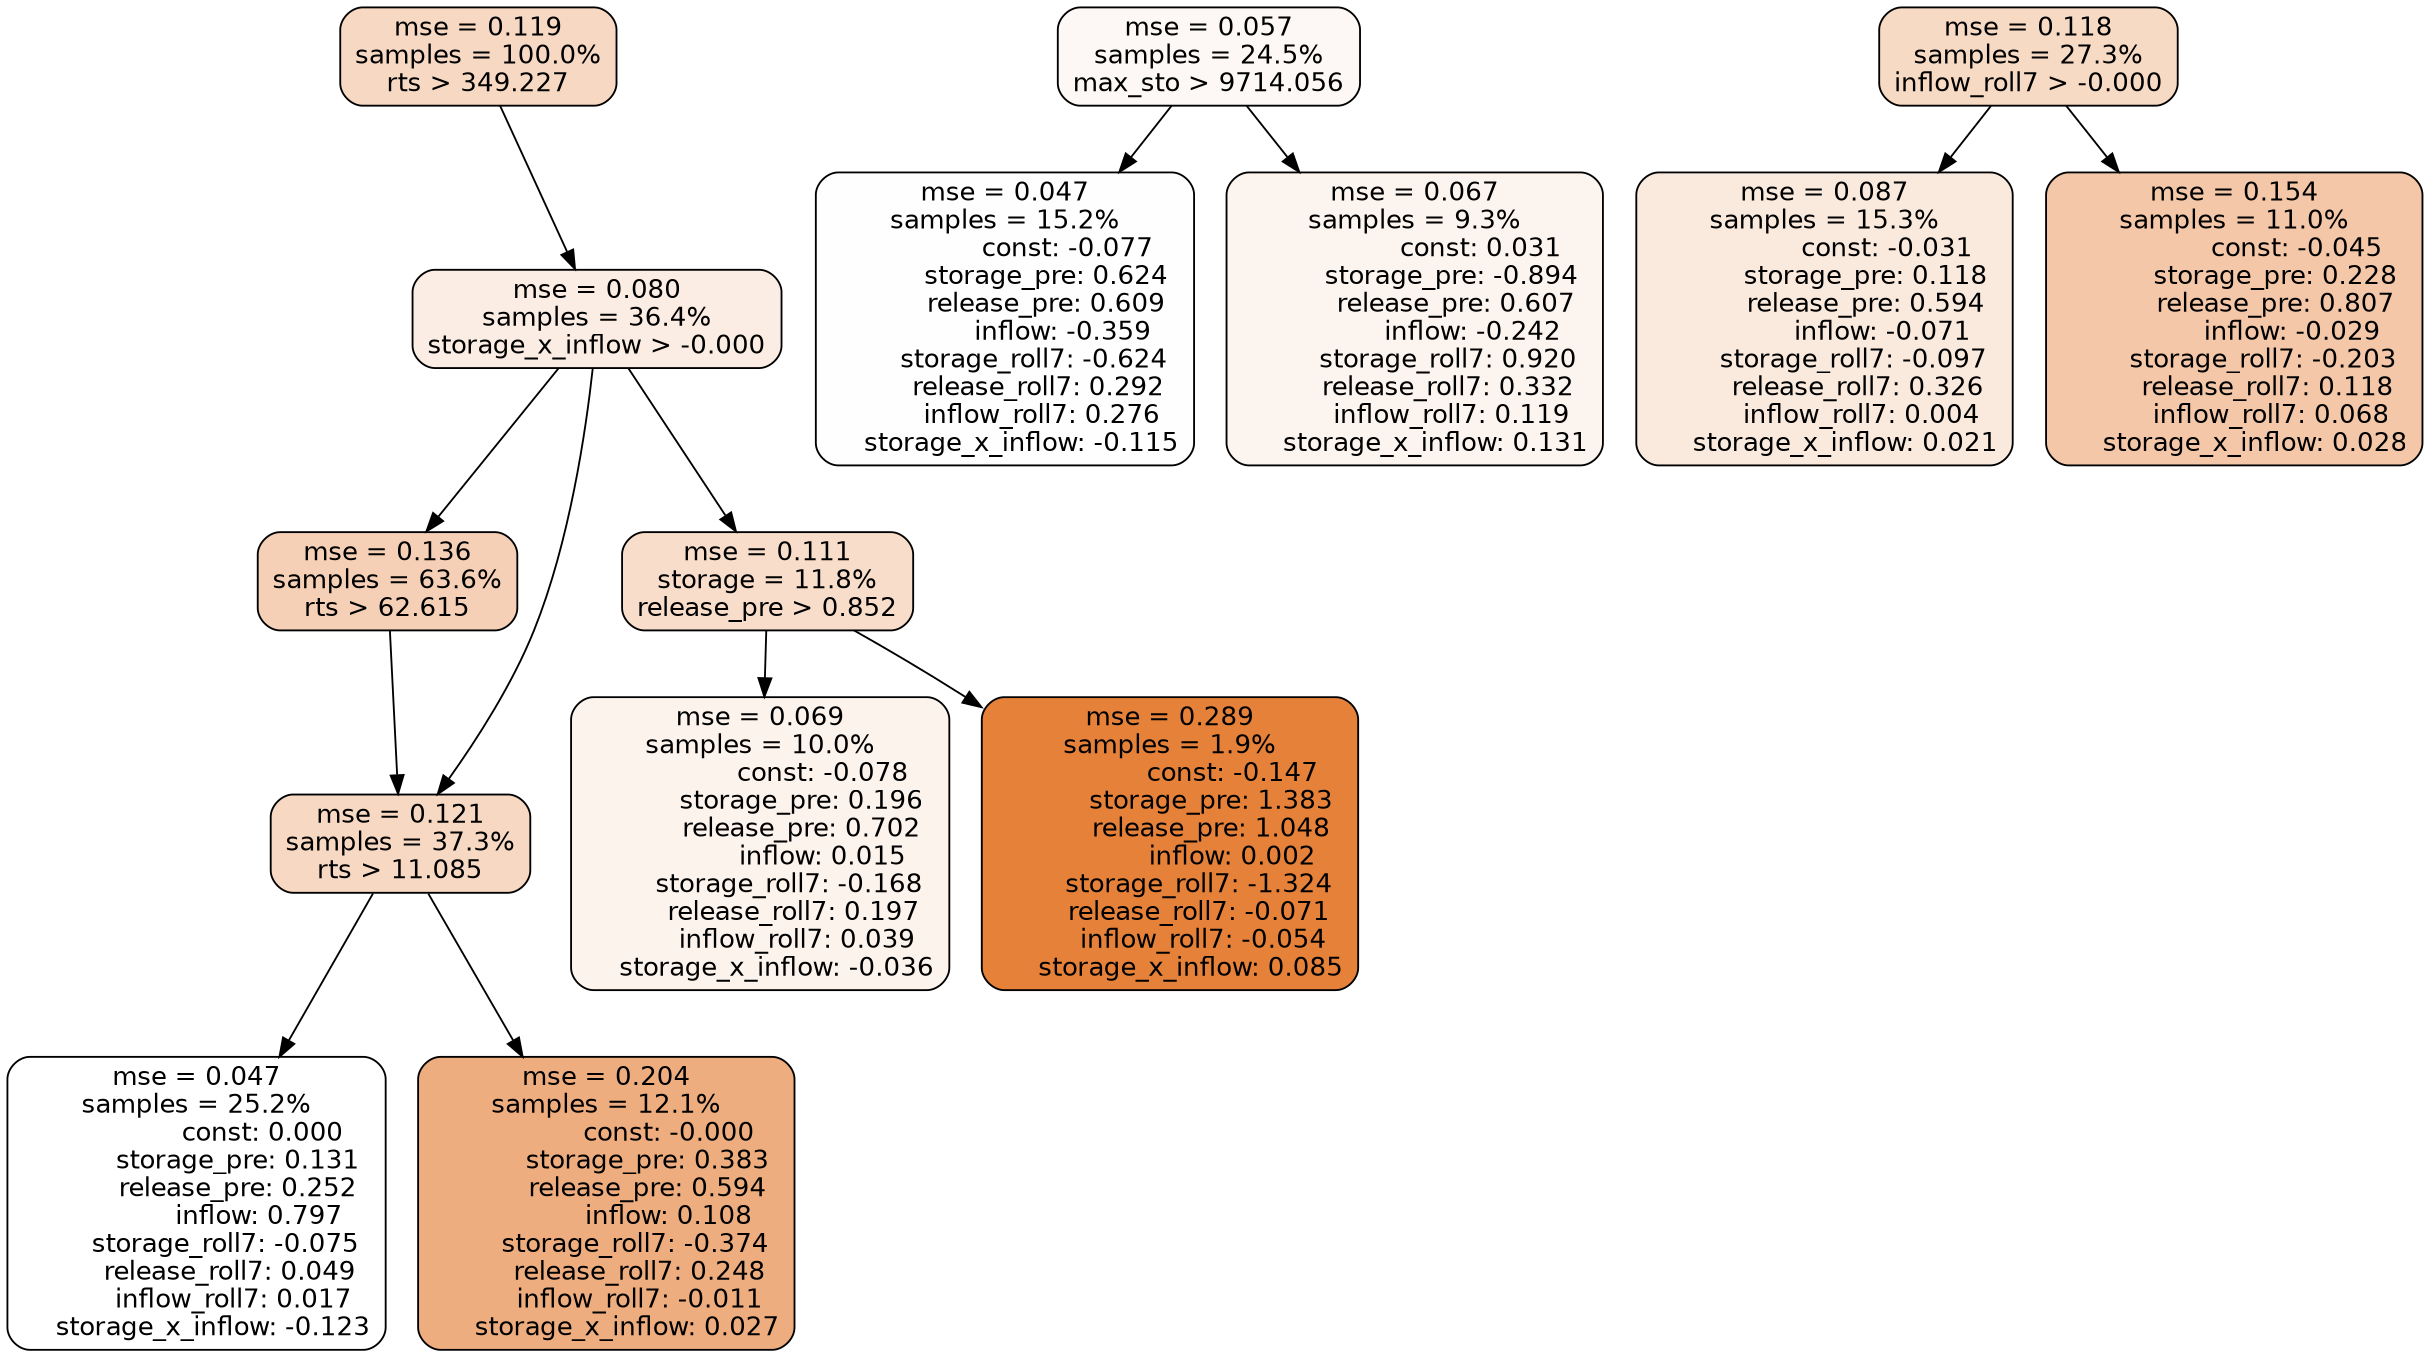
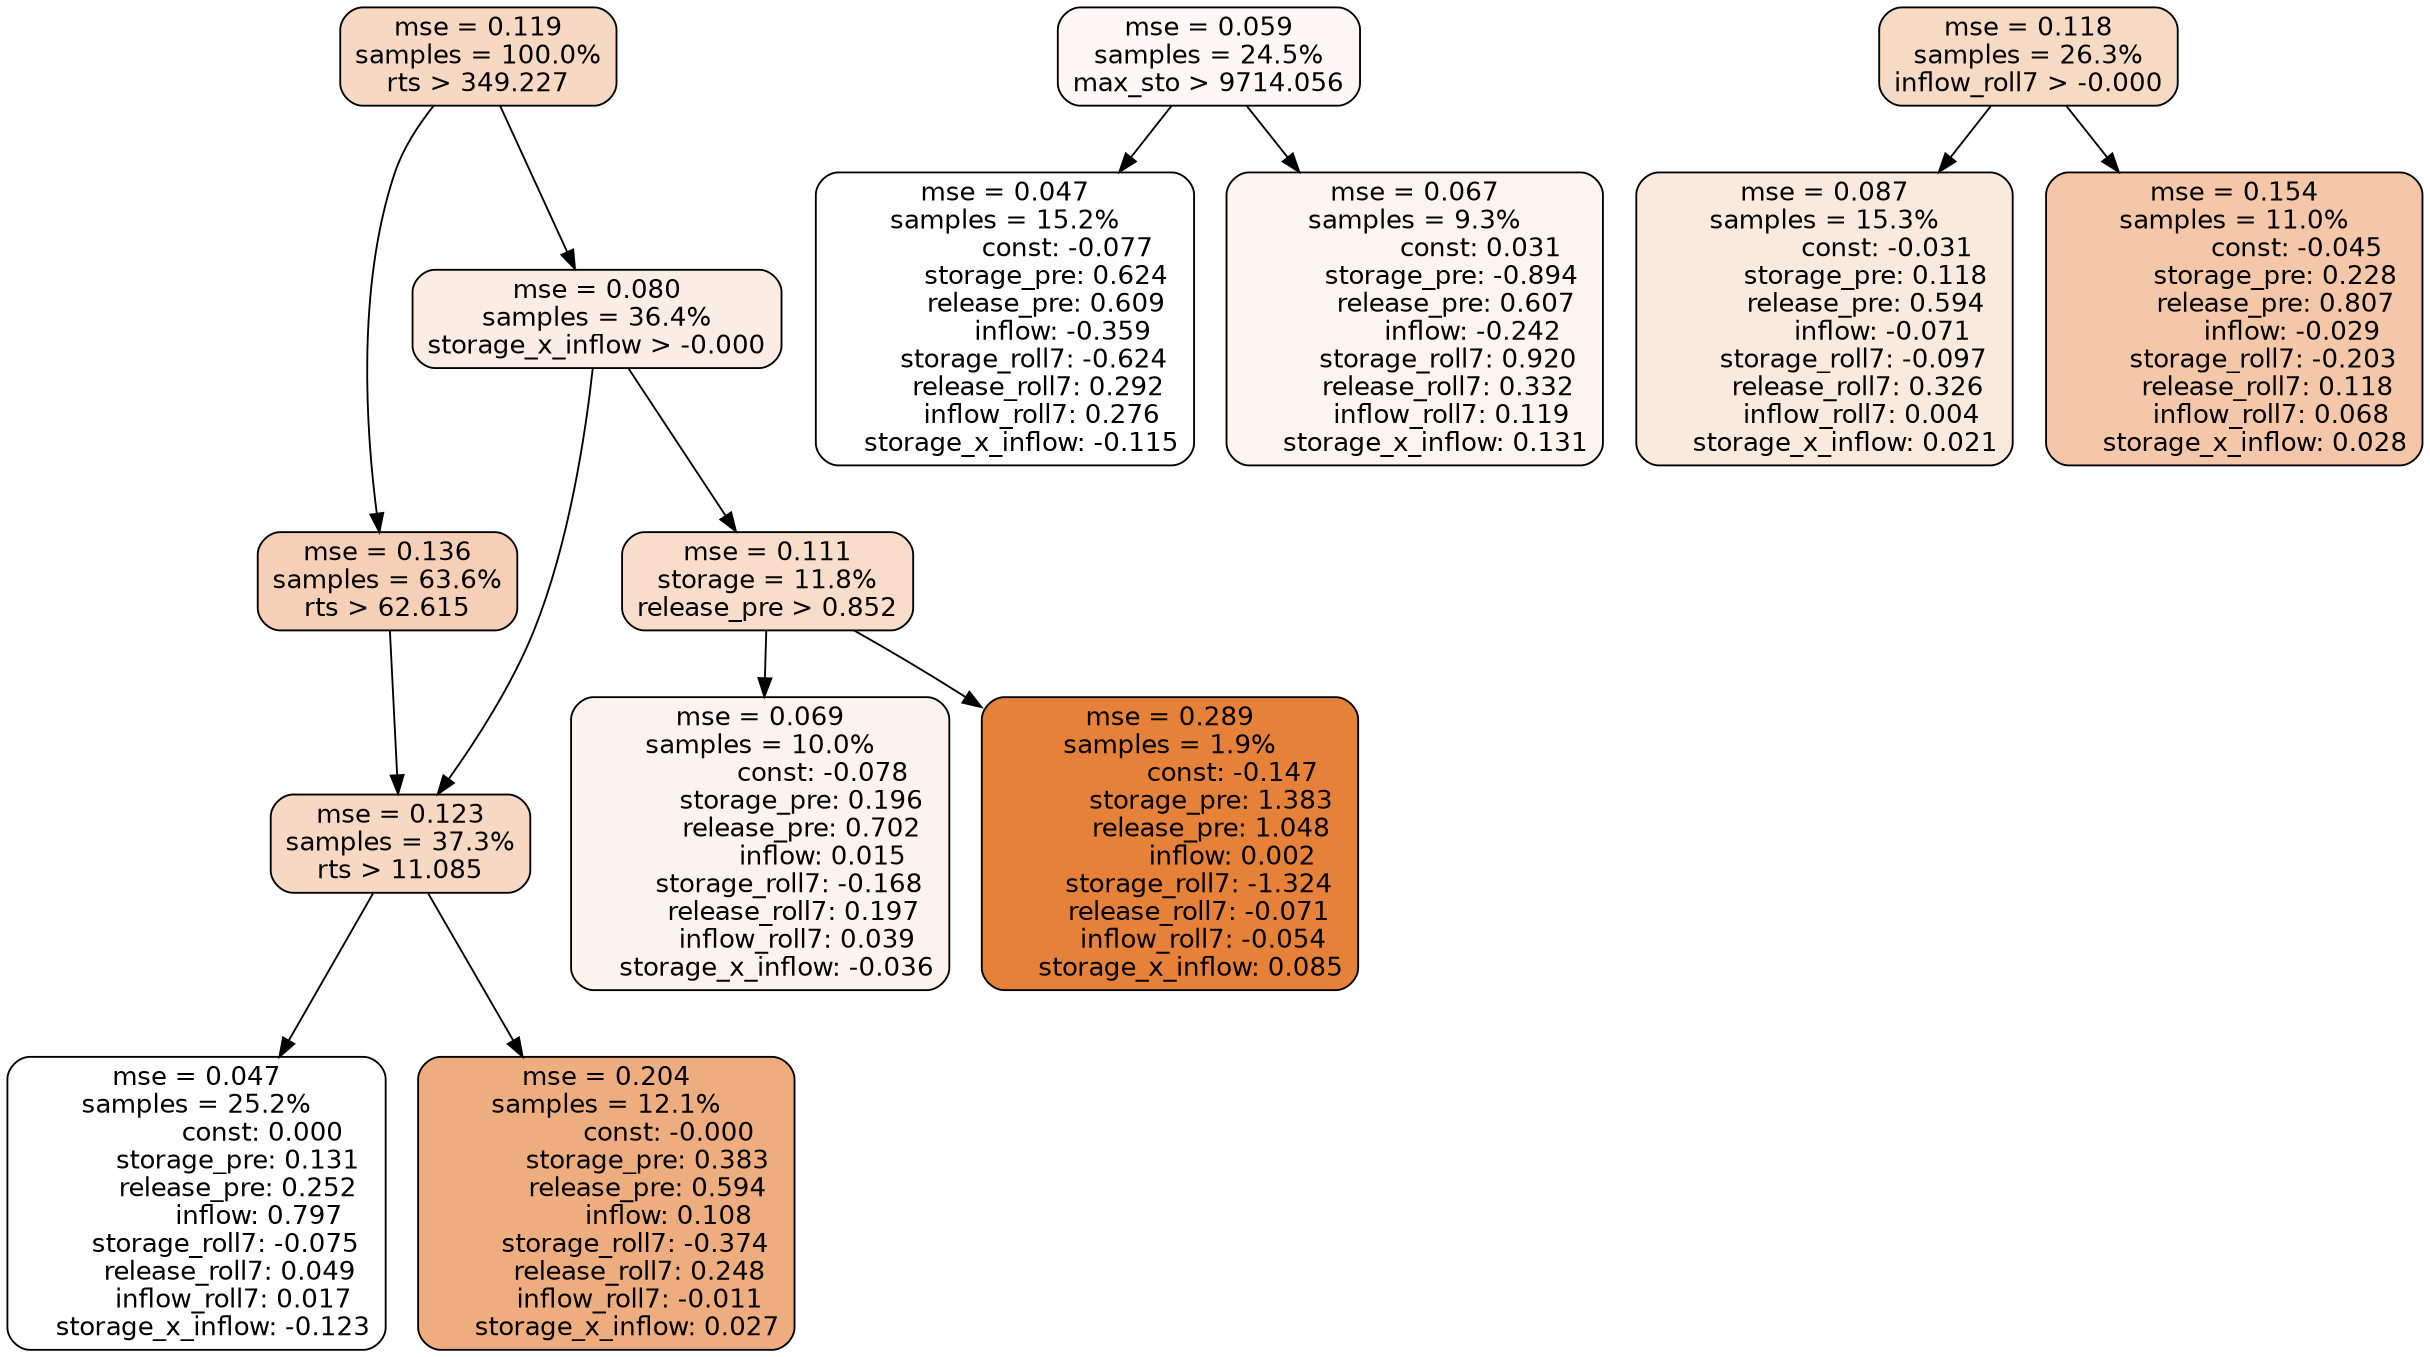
node "mse = 0.057 samples = 24.5% max_sto > 9714.056": label "mse = 0.057 samples = 24.5% max_sto > 9714.056" -> "mse = 0.059 samples = 24.5% max_sto > 9714.056"
node "mse = 0.118 samples = 27.3% inflow_roll7 > -0.000": label "mse = 0.118 samples = 27.3% inflow_roll7 > -0.000" -> "mse = 0.118 samples = 26.3% inflow_roll7 > -0.000"
edge "mse = 0.080 samples = 36.4% storage_x_inflow > -0.000" -> "mse = 0.136 samples = 63.6% rts > 62.615": now "mse = 0.119 samples = 100.0% rts > 349.227" -> "mse = 0.136 samples = 63.6% rts > 62.615"
node "mse = 0.121 samples = 37.3% rts > 11.085": label "mse = 0.121 samples = 37.3% rts > 11.085" -> "mse = 0.123 samples = 37.3% rts > 11.085"
